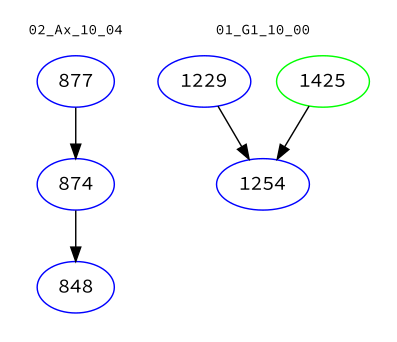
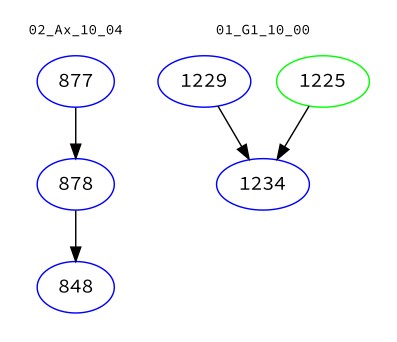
node "1425": label "1425" -> "1225"
node "874": label "874" -> "878"
node "1254": label "1254" -> "1234"
